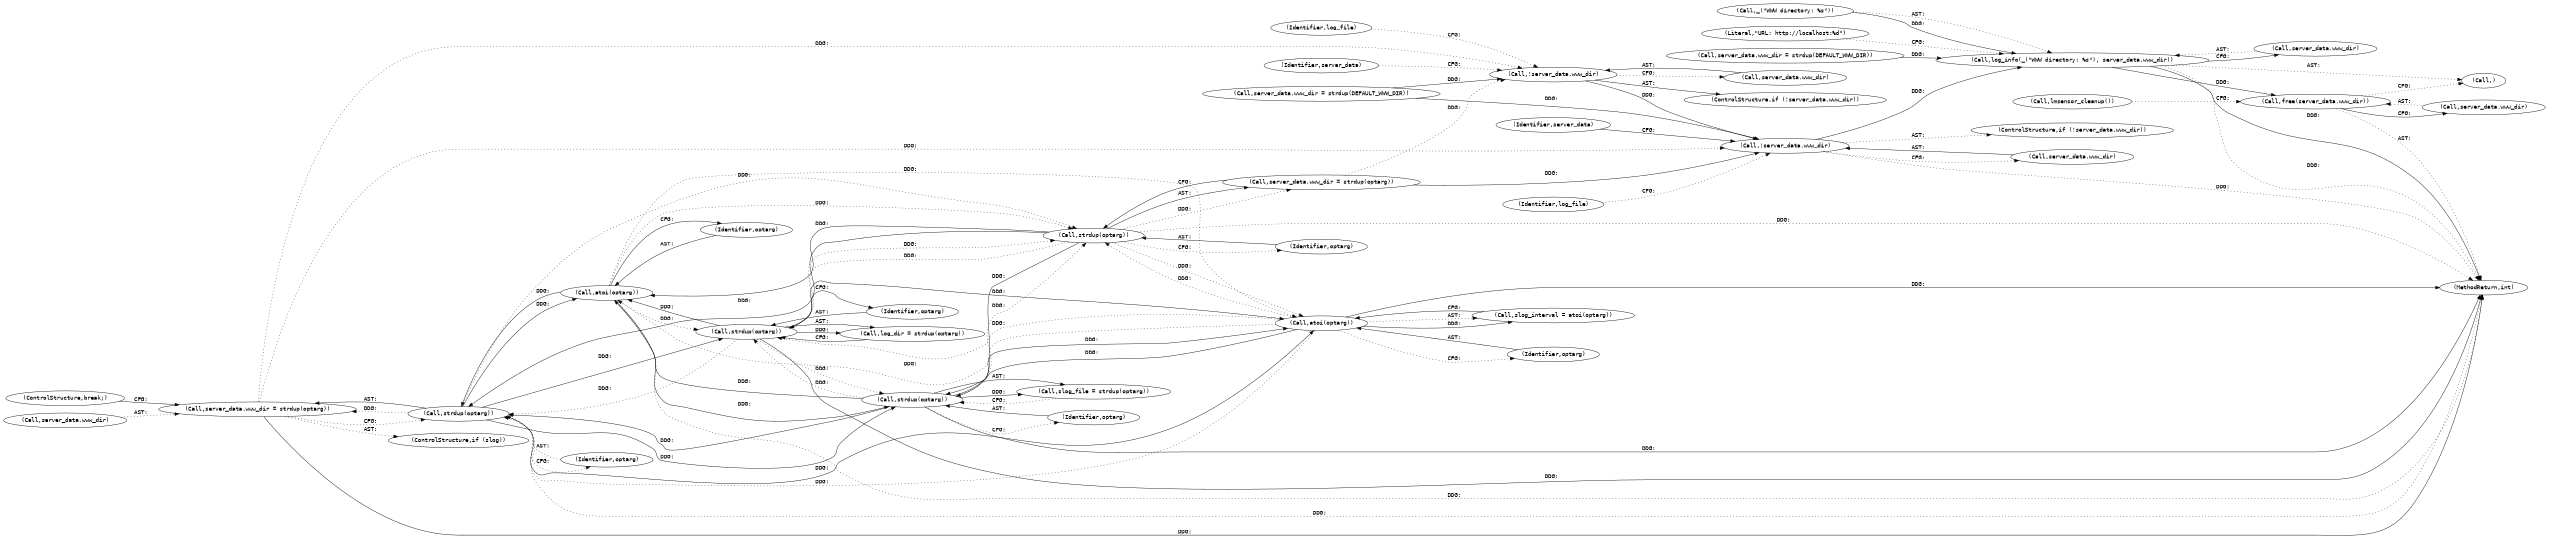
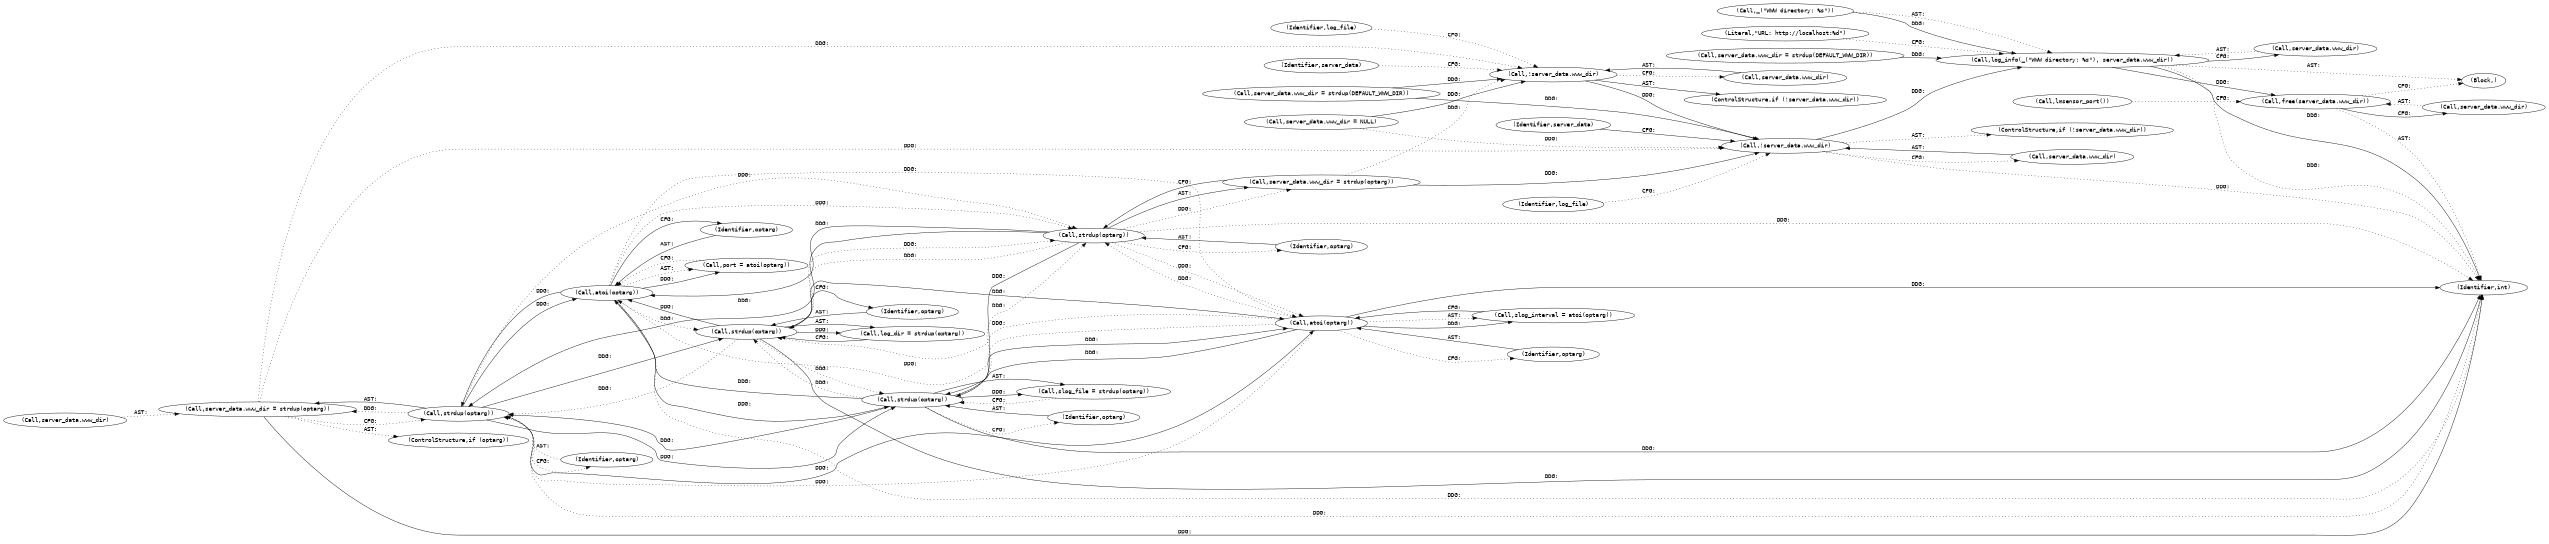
node "(Call,)": label "(Call,)" -> "(Block,)"
node "(Call,lmsensor_cleanup())": label "(Call,lmsensor_cleanup())" -> "(Call,lmsensor_port())"
node "(Call,server_data.www_dir = NULL)": added
node "(Call,port = atoi(optarg))": added
node "(MethodReturn,int)": label "(MethodReturn,int)" -> "(Identifier,int)"
node "(ControlStructure,break;)": removed
node "(ControlStructure,if (slog))": label "(ControlStructure,if (slog))" -> "(ControlStructure,if (optarg))"
